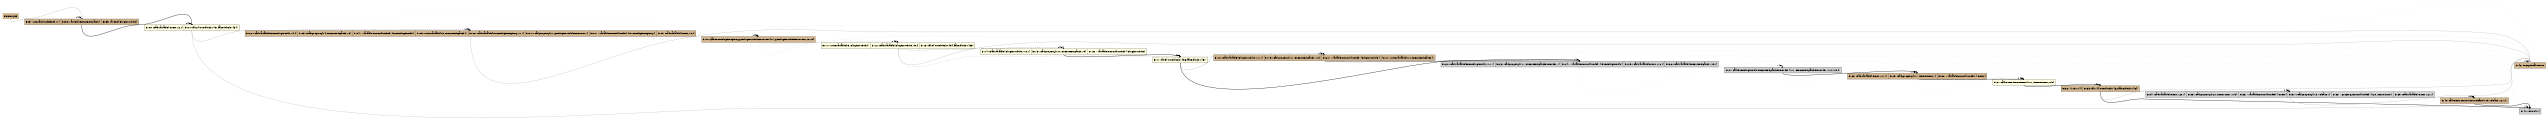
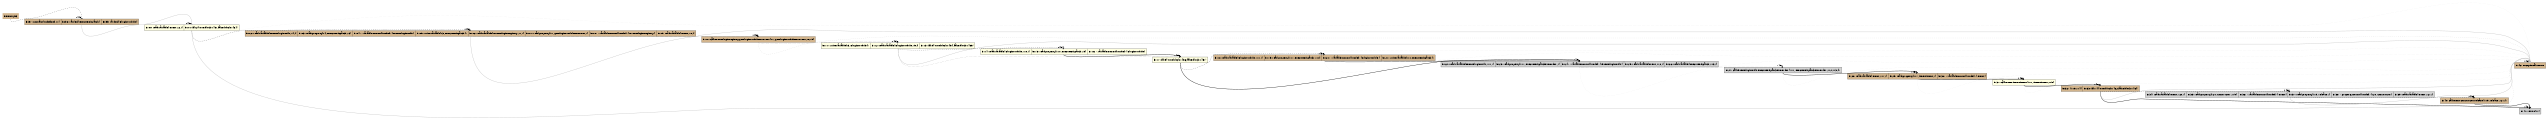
edge "5097: constant[undefined,v1]" -> "5100: read-variable['event',v2,-]": color black -> gray
